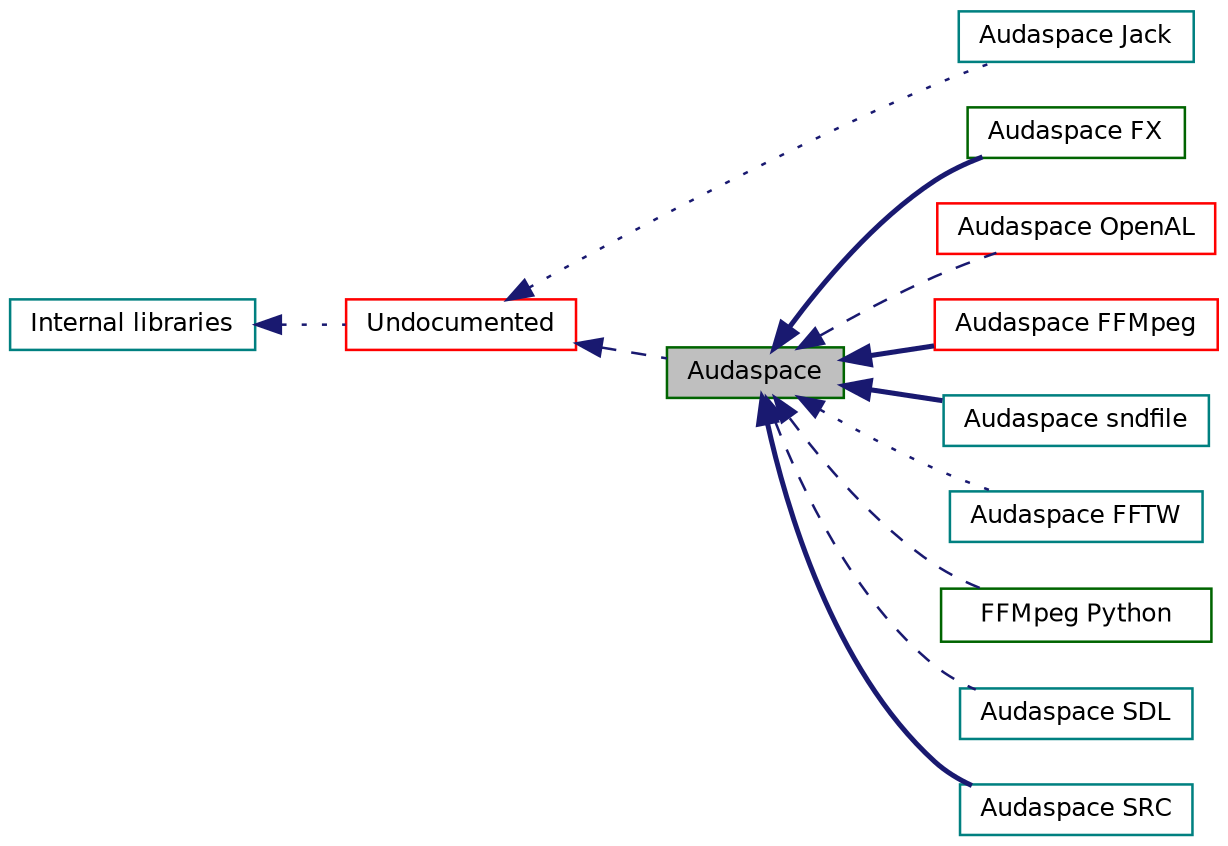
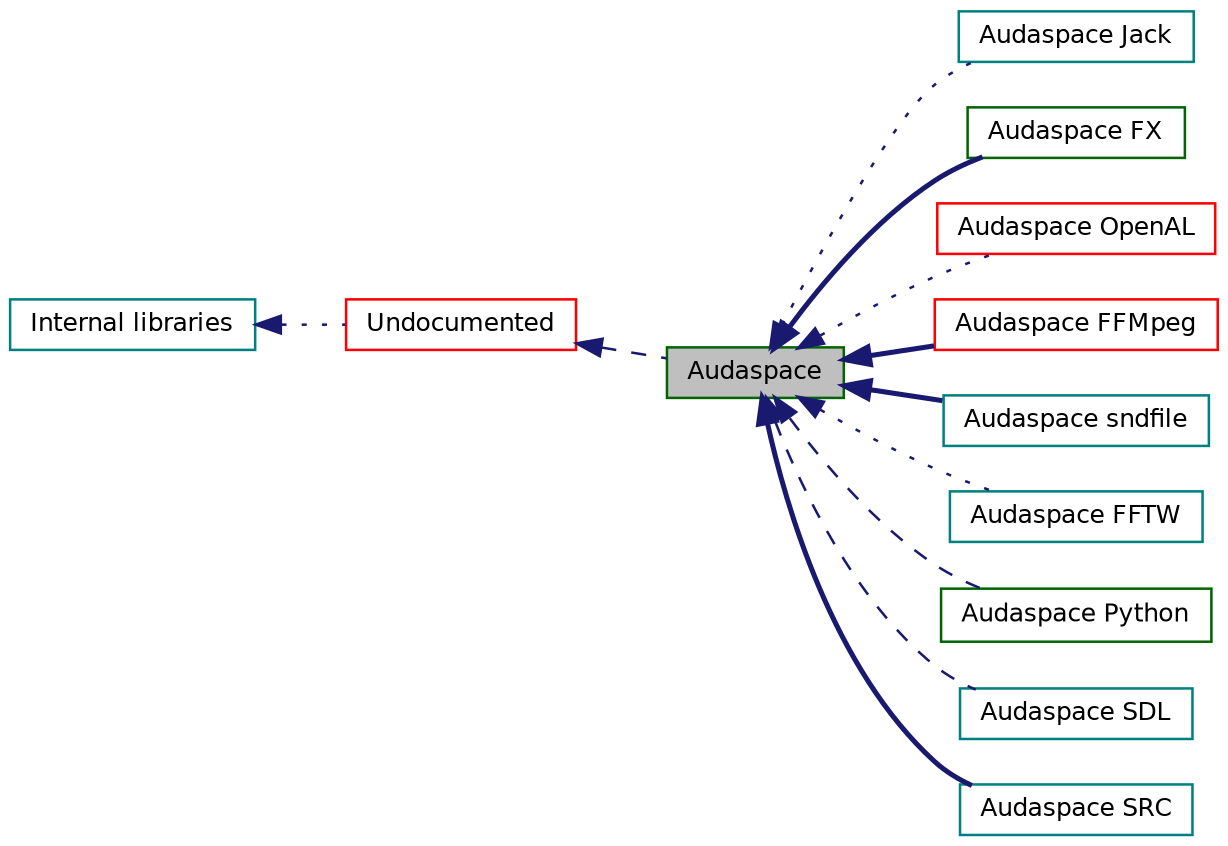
edge "Audaspace Jack" -> "Undocumented": now "Audaspace Jack" -> "Audaspace"
edge "Audaspace OpenAL" -> "Audaspace": style dashed -> dotted
node "FFMpeg Python": label "FFMpeg Python" -> "Audaspace Python"
